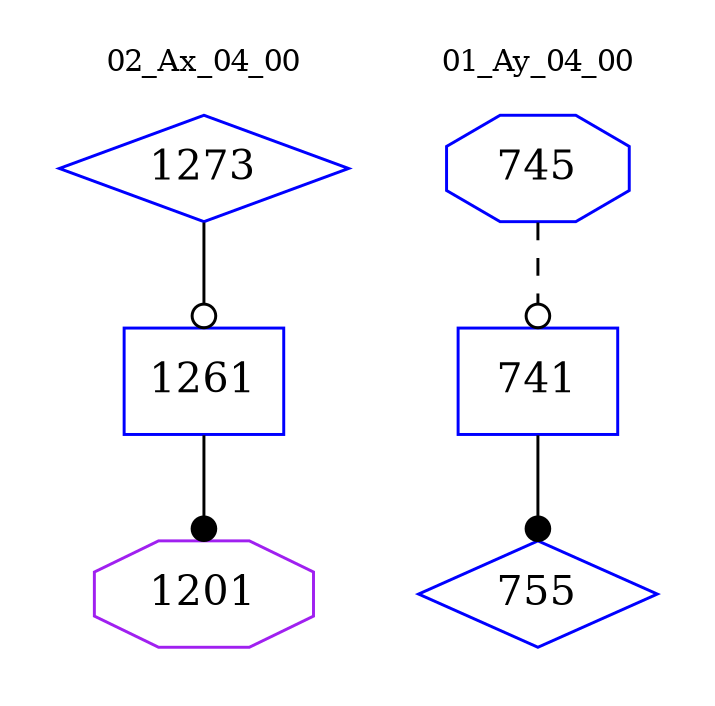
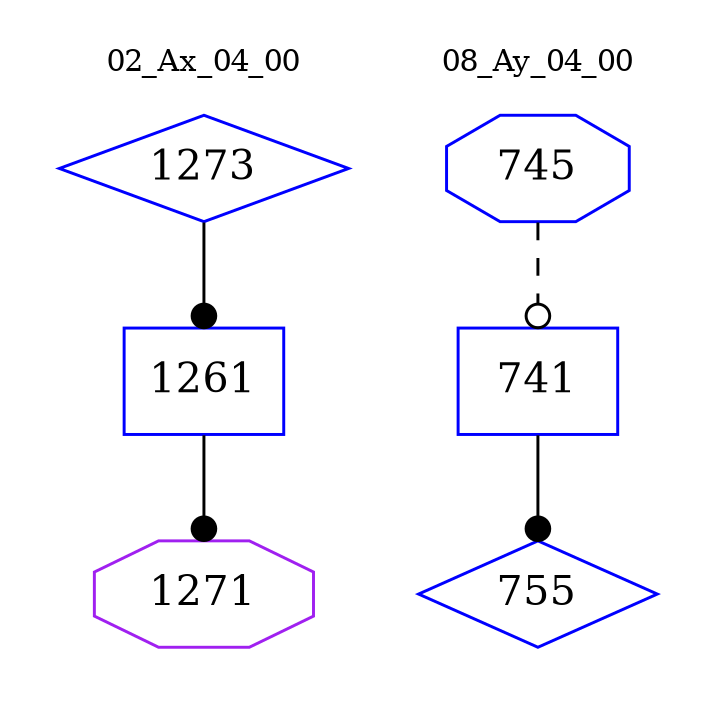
cluster "01_Ay_04_00": label "01_Ay_04_00" -> "08_Ay_04_00"
edge "1273" -> "1261": arrowhead odot -> dot
node "1201": label "1201" -> "1271"
